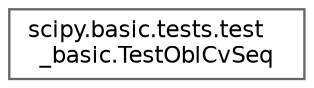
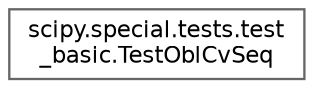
node "scipy.basic.tests.test _basic.TestOblCvSeq": label "scipy.basic.tests.test _basic.TestOblCvSeq" -> "scipy.special.tests.test _basic.TestOblCvSeq"
